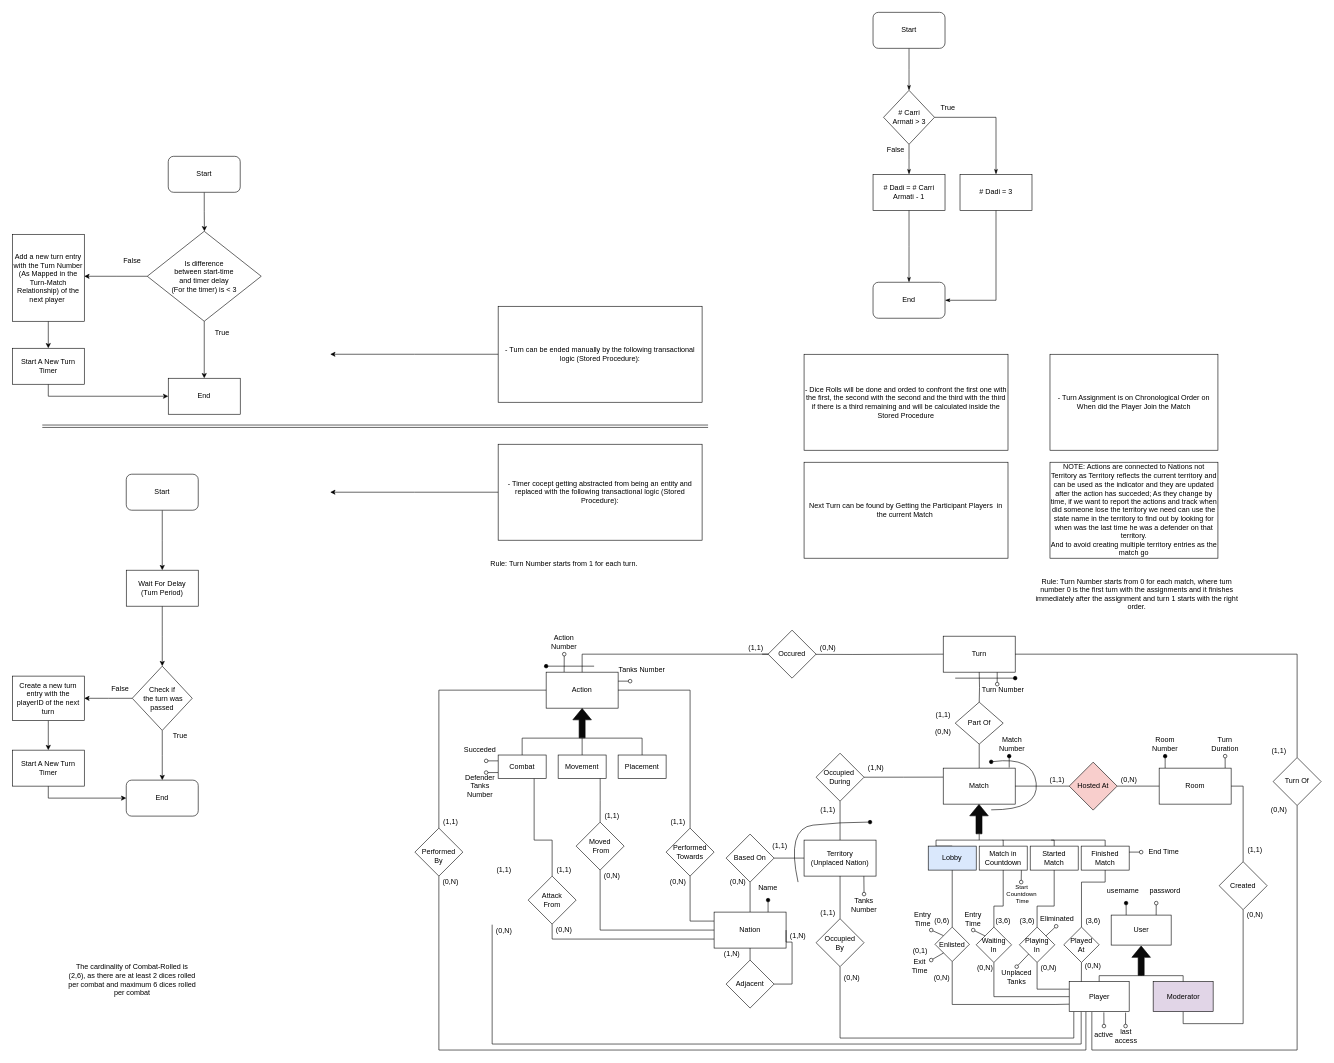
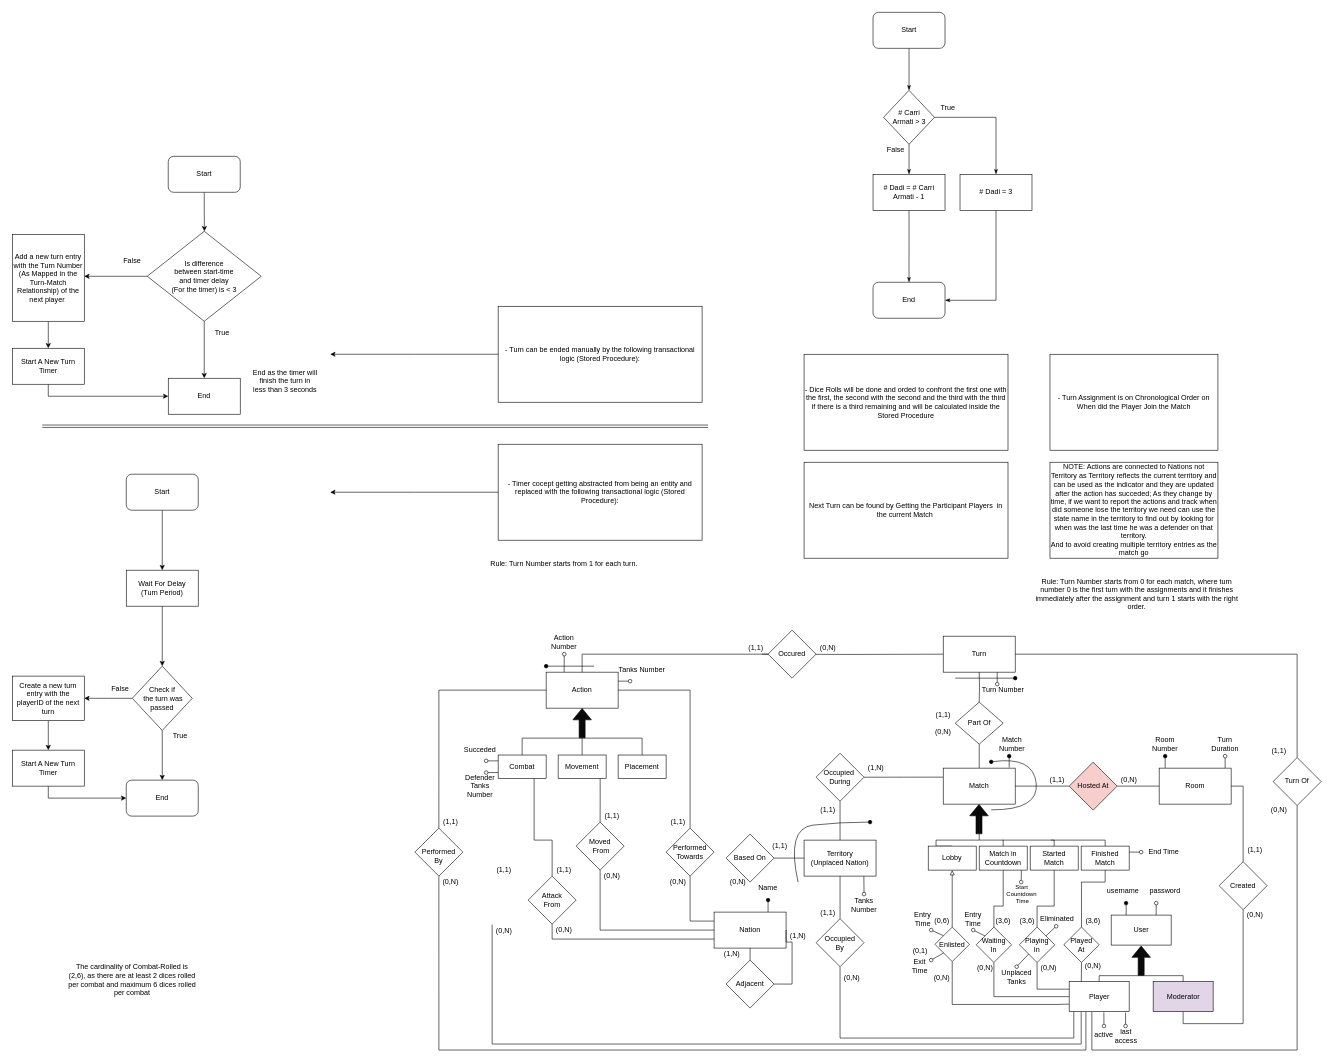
node "End as the timer will finish the turn in less than 3 seconds": added
node "Lobby": fillcolor #dae8fc -> #ffffff
edge "Lobby" -- "Enlisted": arrowhead none -> block
edge "Based On" -- "Nation": removed
